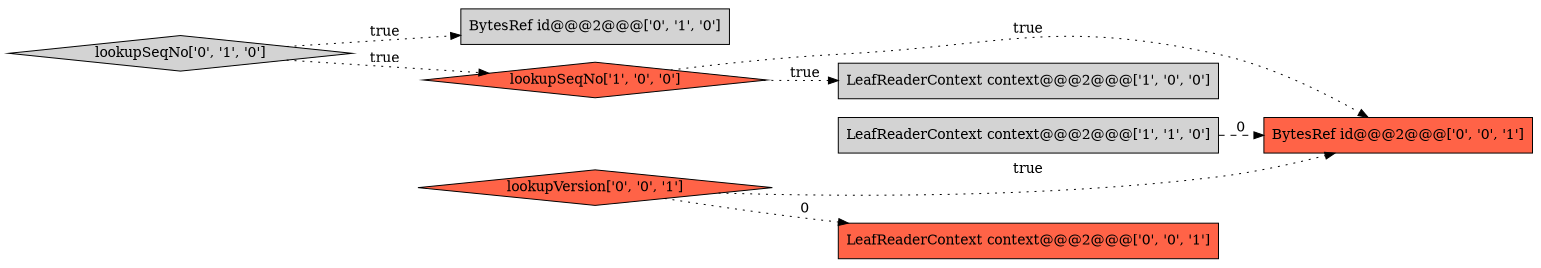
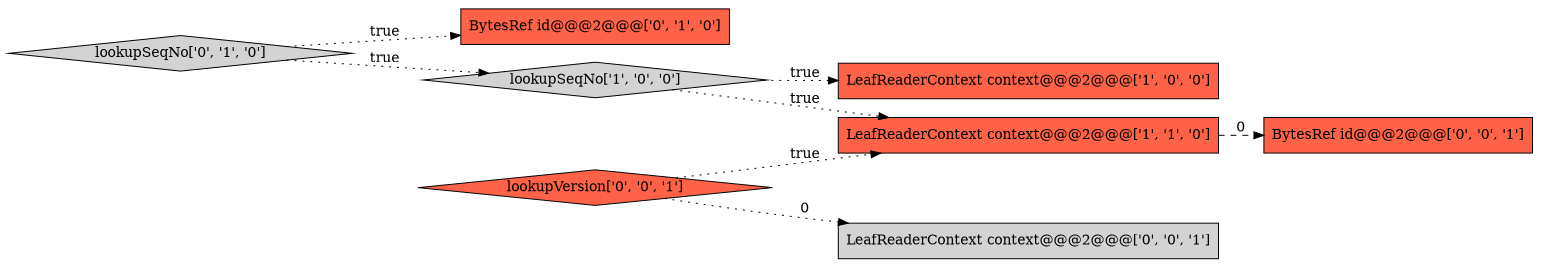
node "BytesRef id@@@2@@@['0', '1', '0']": fillcolor lightgray -> tomato
edge "lookupSeqNo['1', '0', '0']" -> "BytesRef id@@@2@@@['0', '0', '1']": now "lookupSeqNo['1', '0', '0']" -> "LeafReaderContext context@@@2@@@['1', '1', '0']"
node "lookupSeqNo['1', '0', '0']": fillcolor tomato -> lightgray
node "LeafReaderContext context@@@2@@@['1', '0', '0']": fillcolor lightgray -> tomato
node "LeafReaderContext context@@@2@@@['1', '1', '0']": fillcolor lightgray -> tomato
edge "lookupVersion['0', '0', '1']" -> "BytesRef id@@@2@@@['0', '0', '1']": now "lookupVersion['0', '0', '1']" -> "LeafReaderContext context@@@2@@@['1', '1', '0']"
node "LeafReaderContext context@@@2@@@['0', '0', '1']": fillcolor tomato -> lightgray
